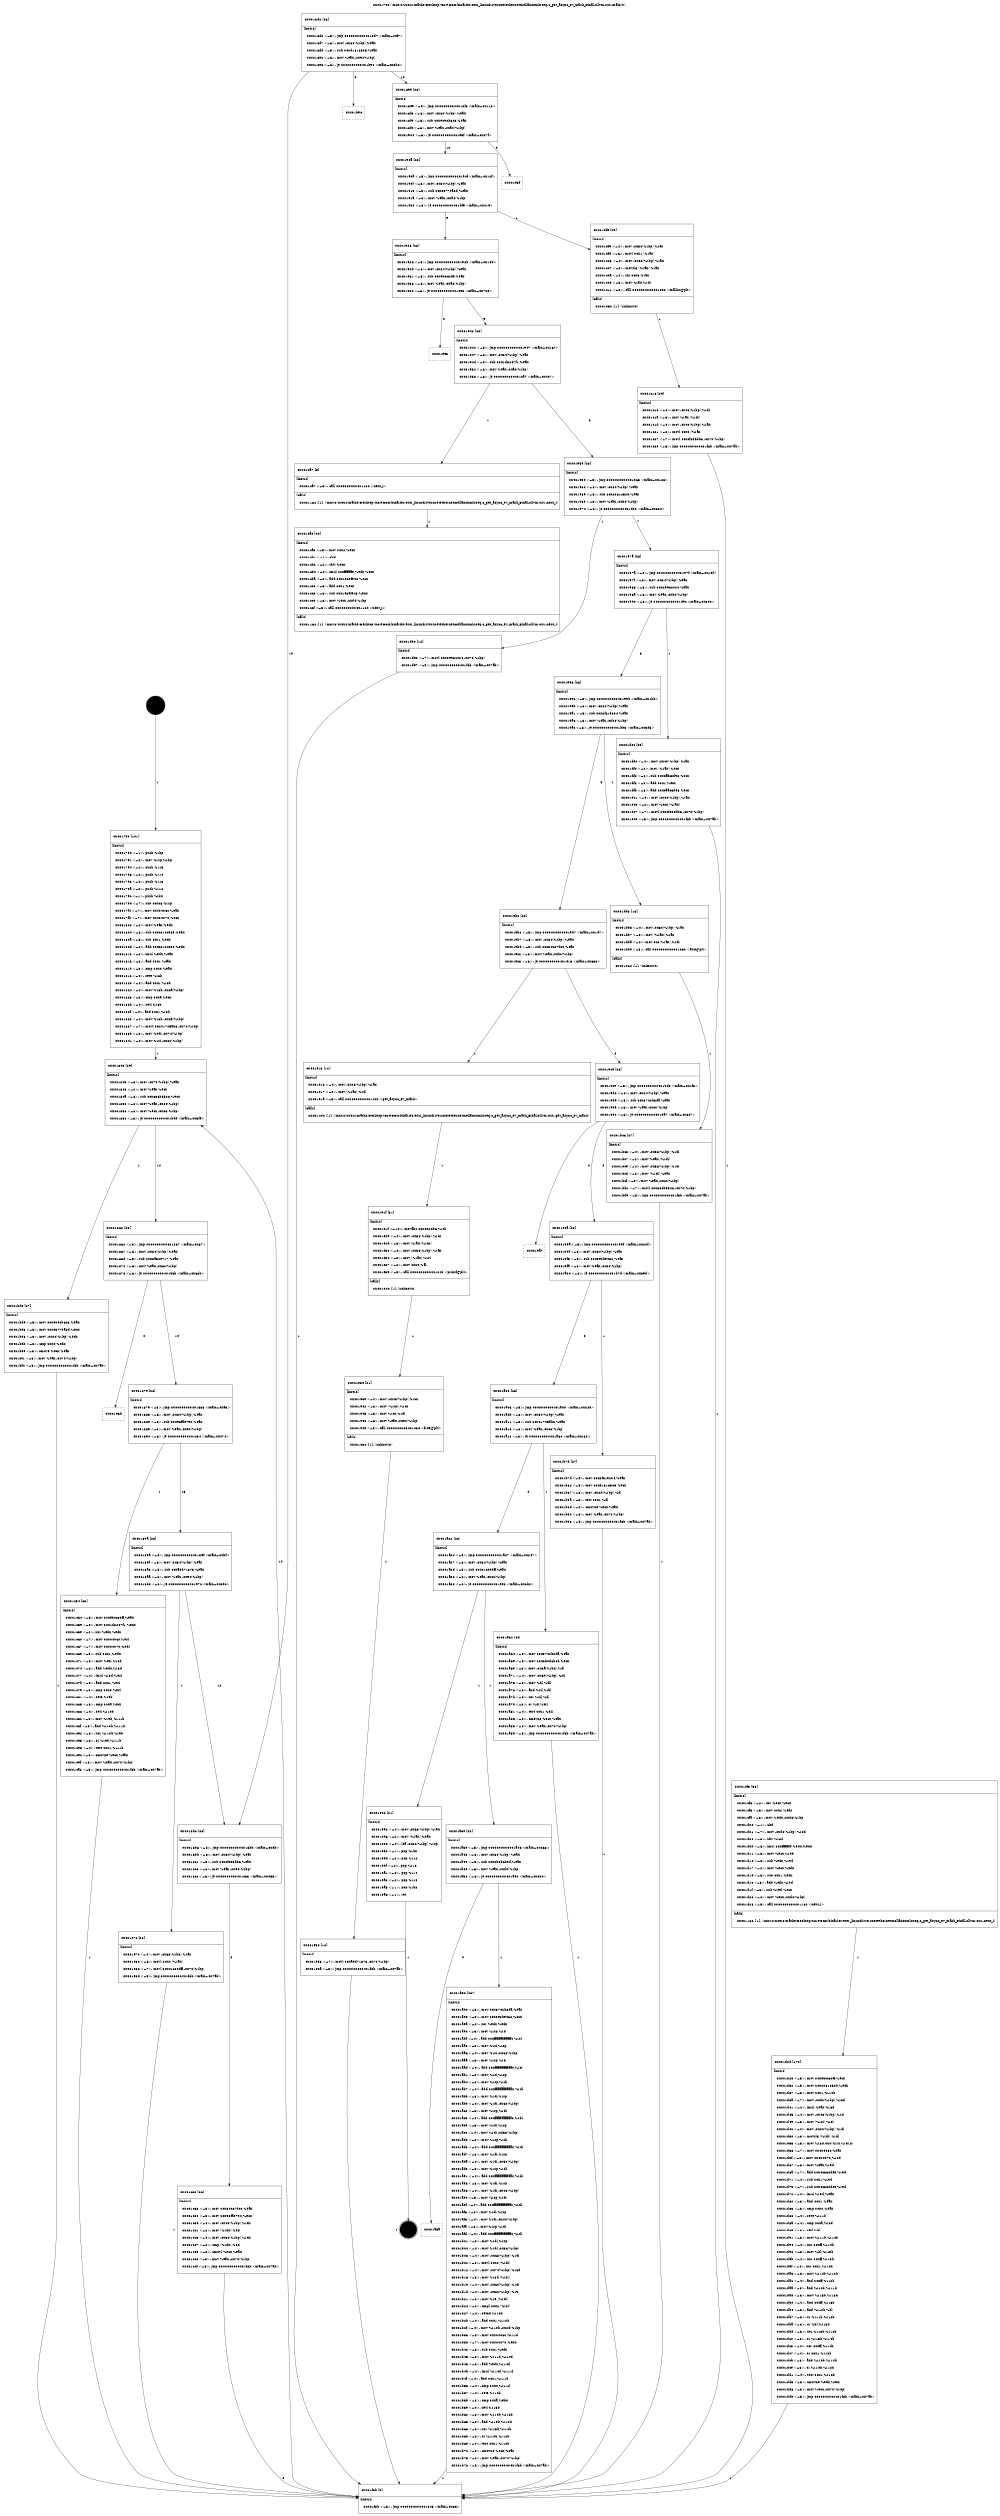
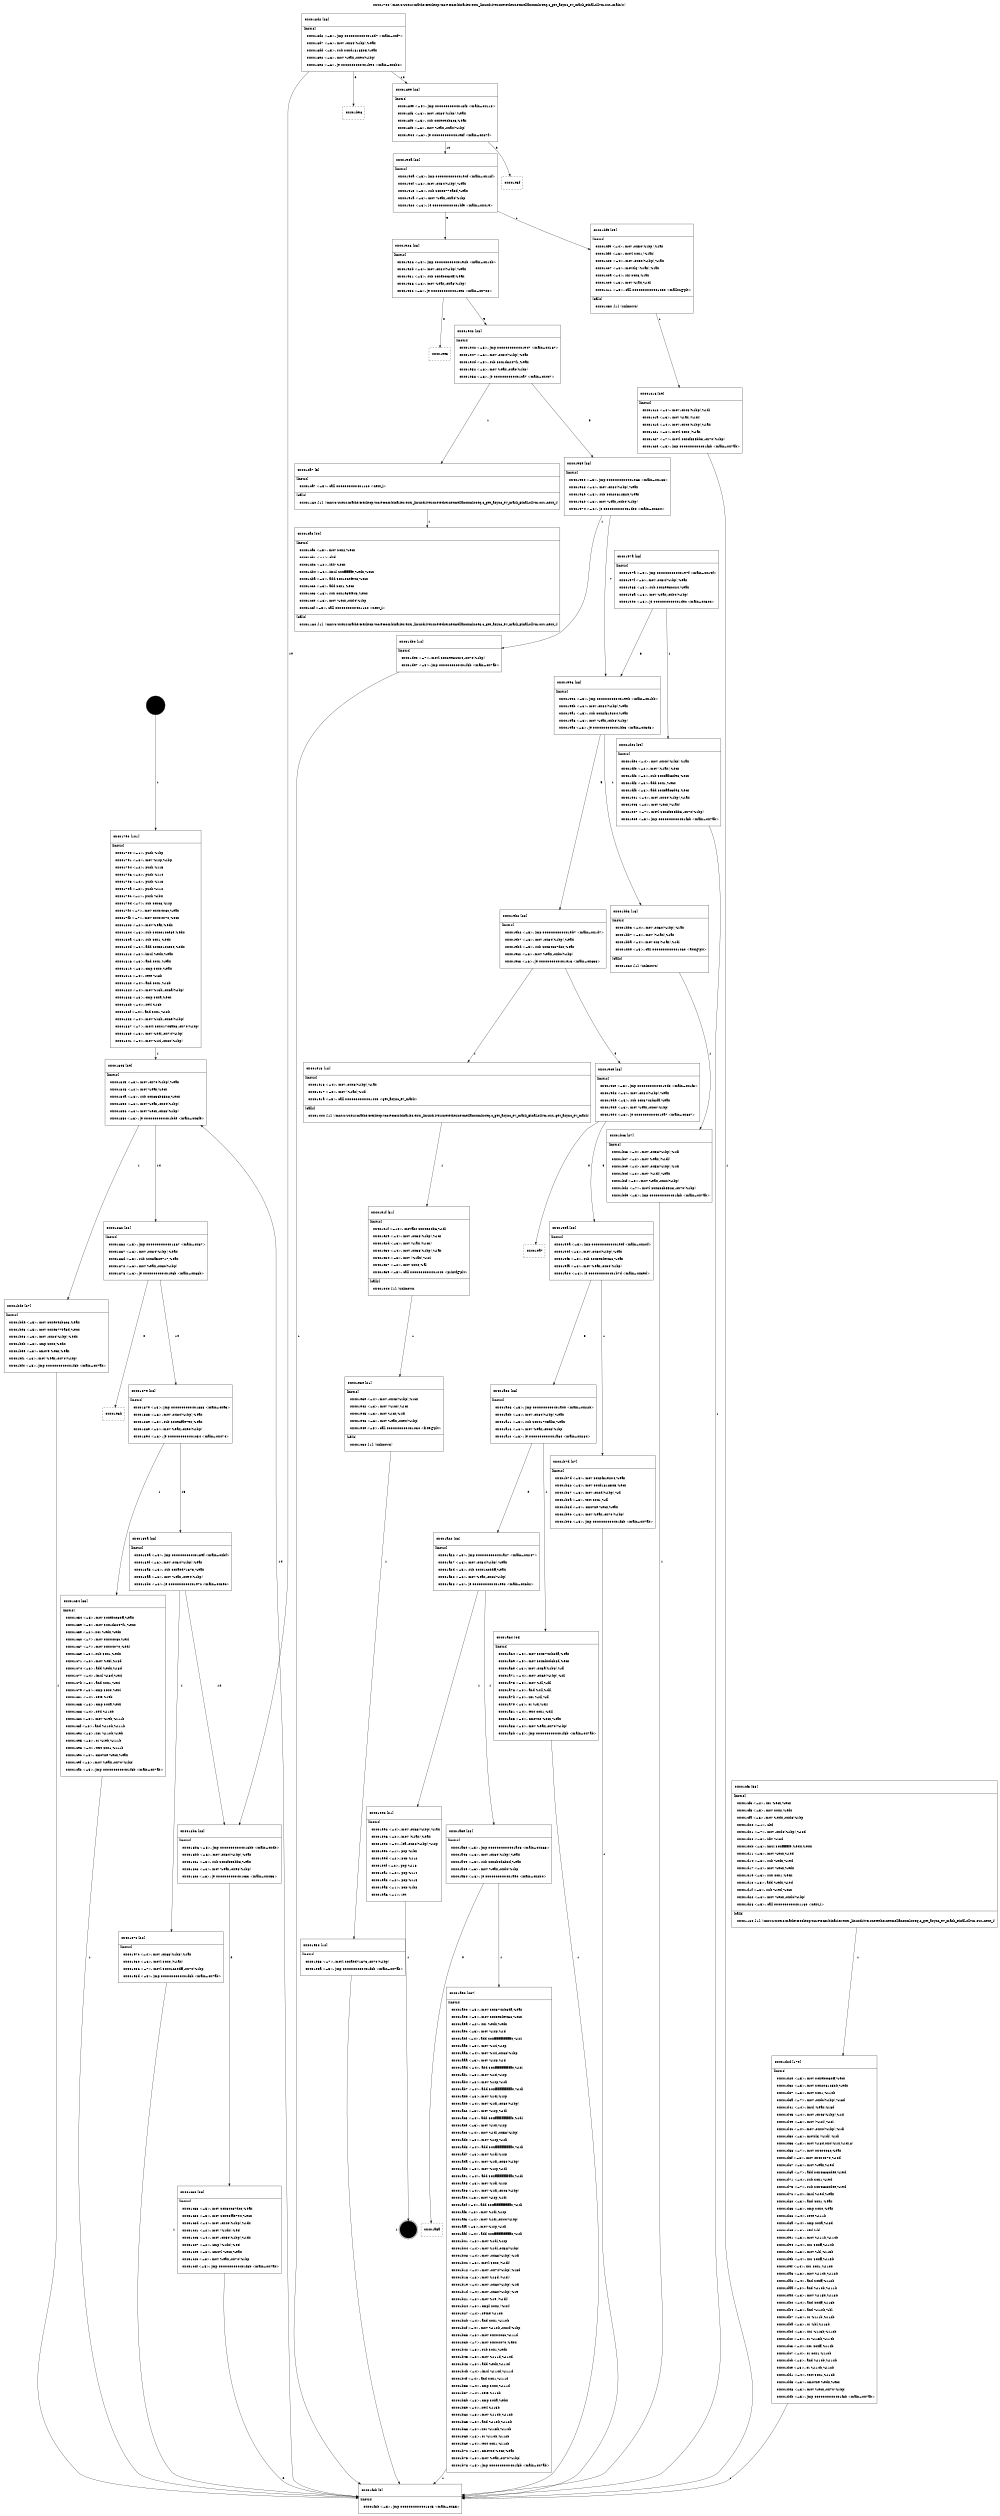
edge "0x40195e [28]" -> "0x40197a [28]": now "0x40195e [28]" -> "0x401996 [28]"
